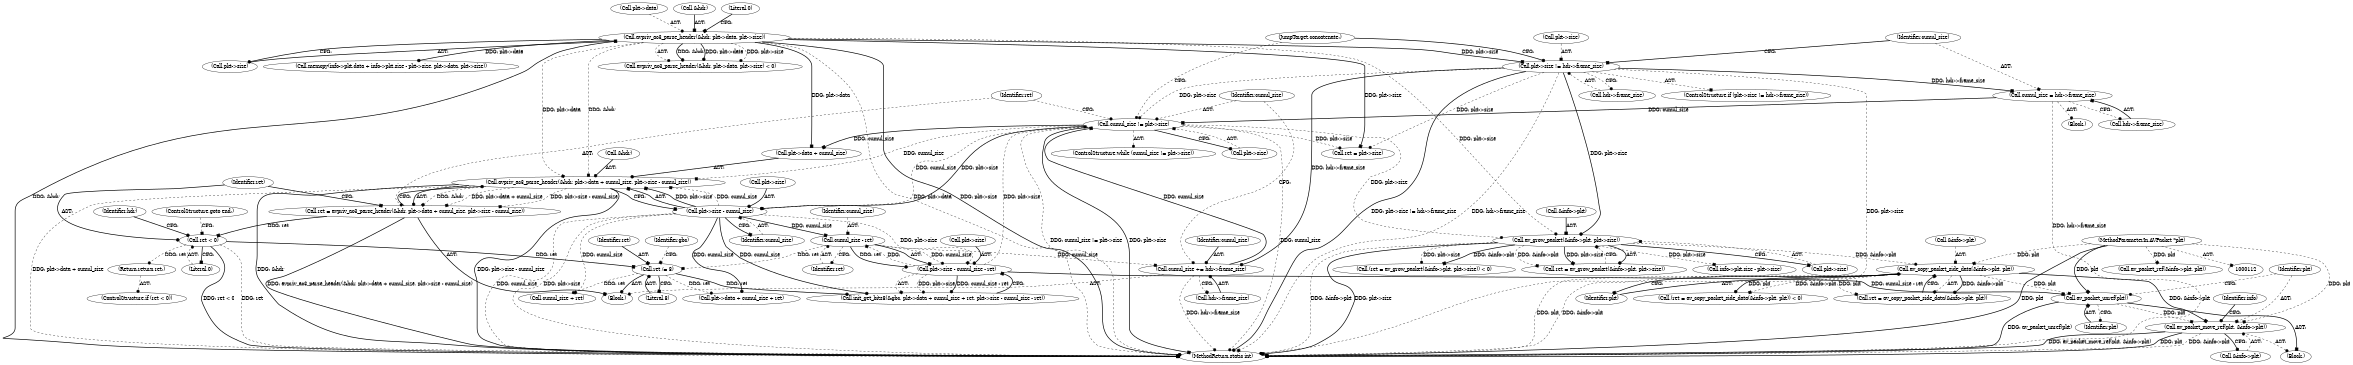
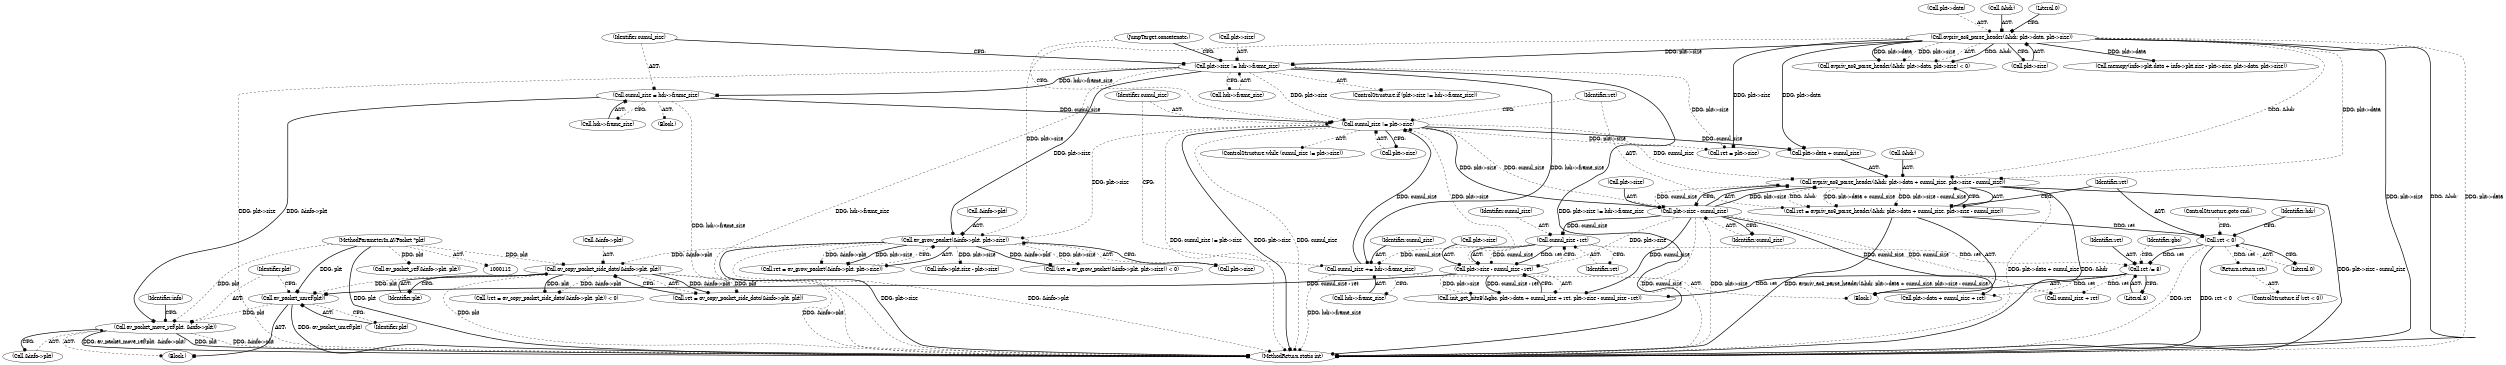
edge "(Call,pkt->size - cumul_size - ret)" -> "(Call,cumul_size - ret)": label "DDG: " -> "CFG: "
edge "(Call,av_copy_packet_side_data(&info->pkt, pkt))" -> "(Call,av_packet_move_ref(pkt, &info->pkt))": now "(Call,cumul_size = hdr->frame_size)" -> "(Call,av_packet_move_ref(pkt, &info->pkt))"
